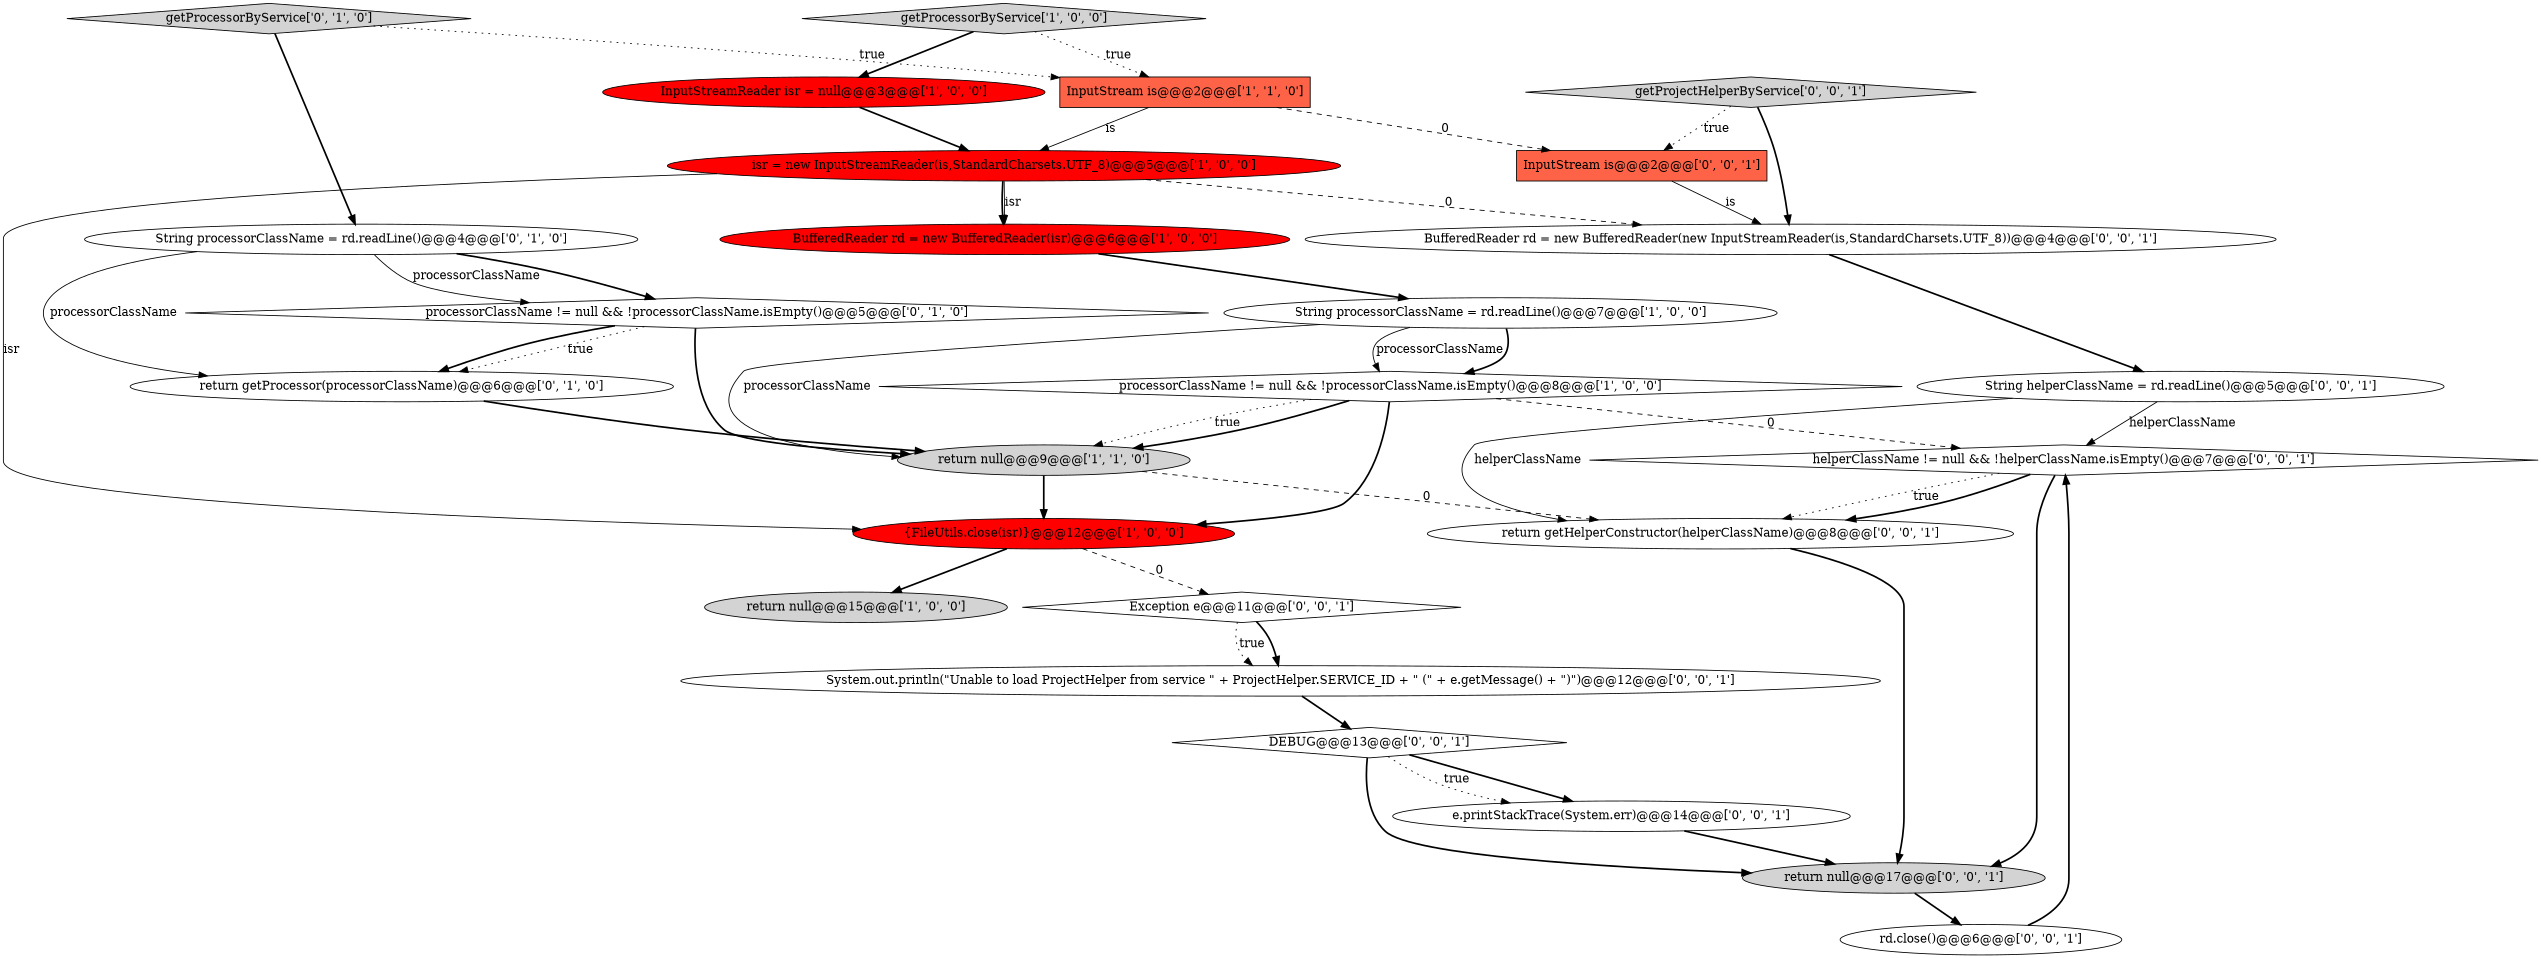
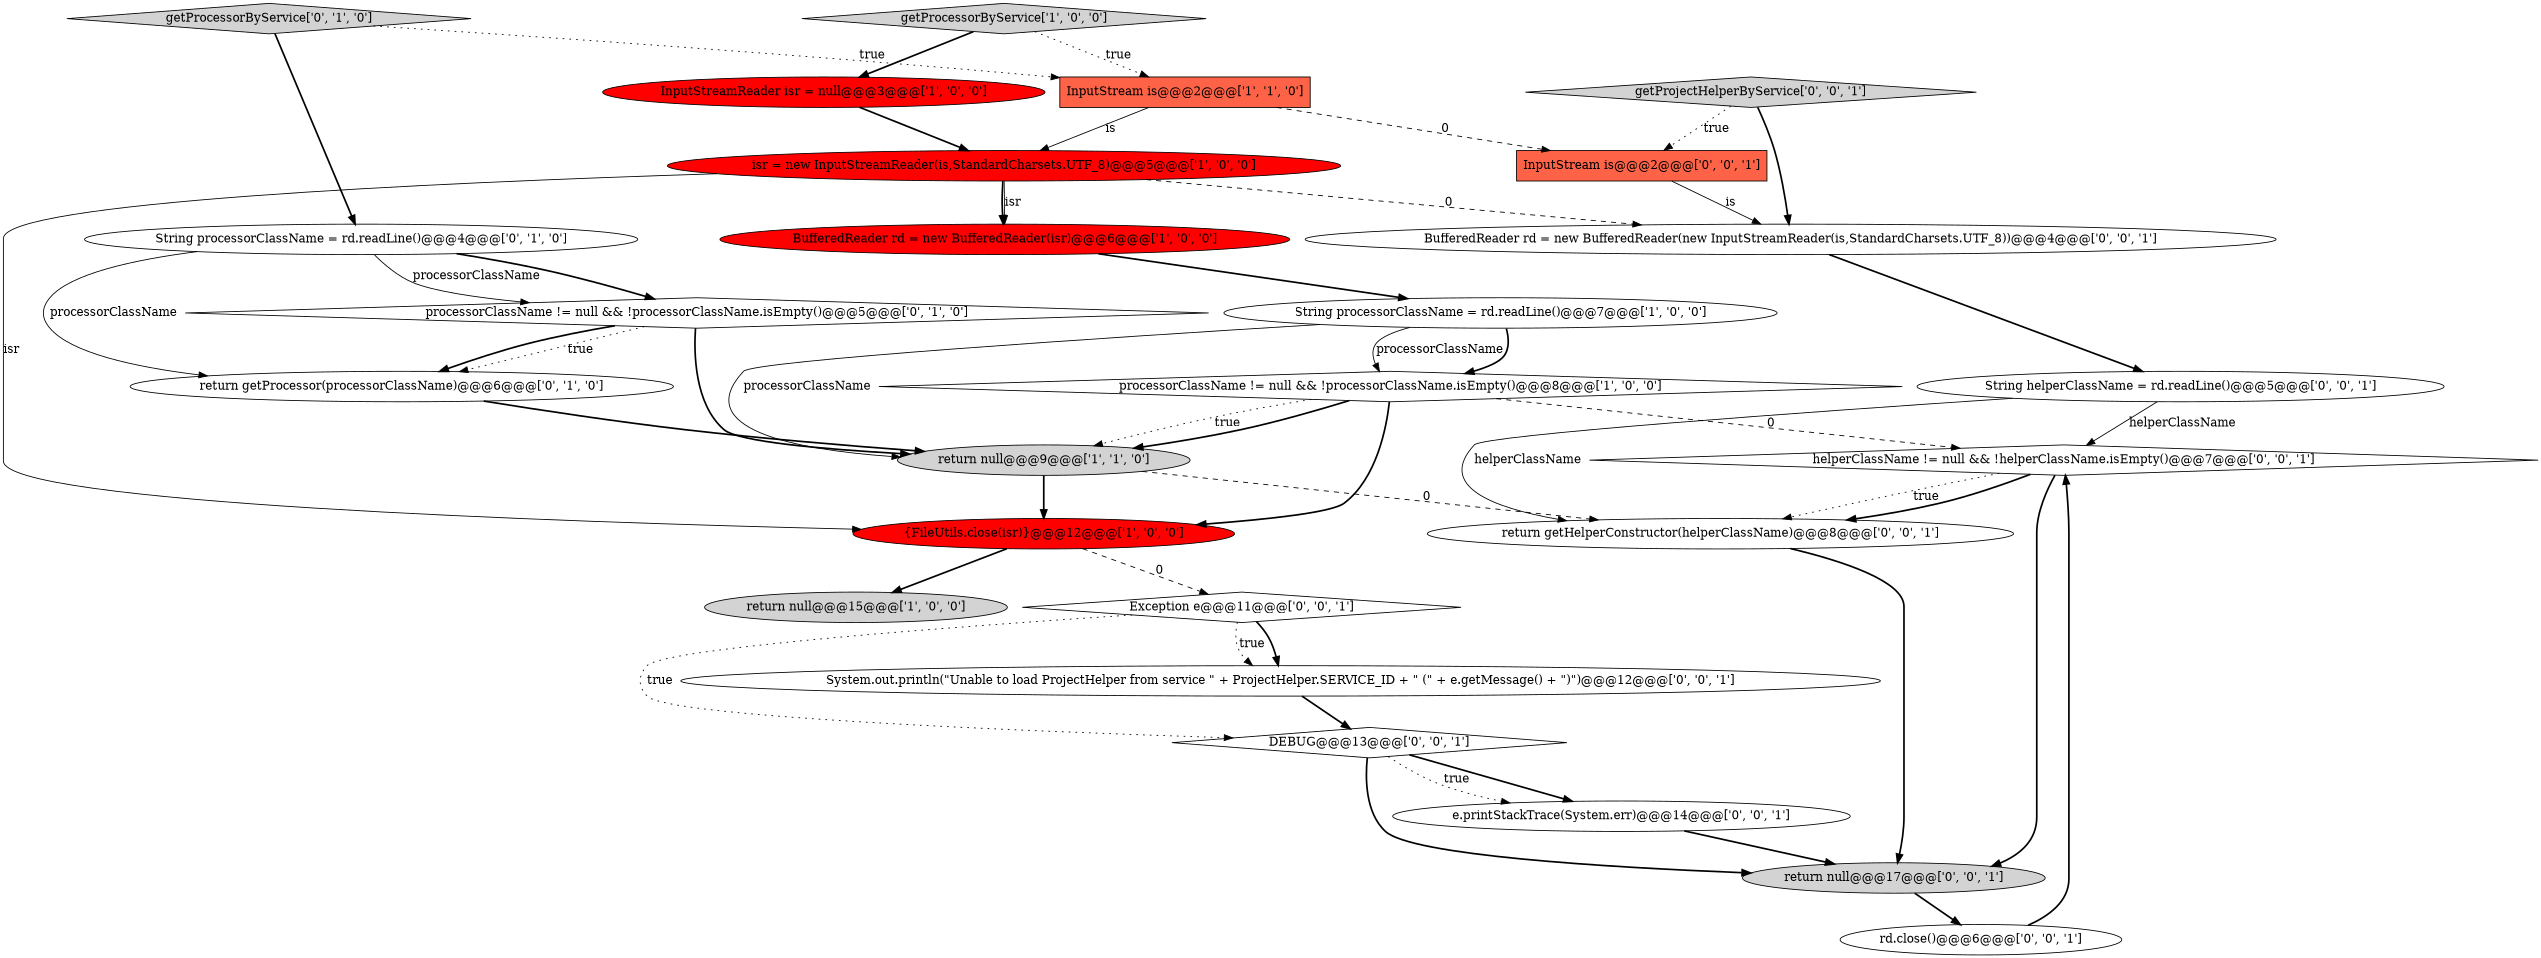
edge "Exception e@@@11@@@['0', '0', '1']" -> "DEBUG@@@13@@@['0', '0', '1']": added, label "true"
